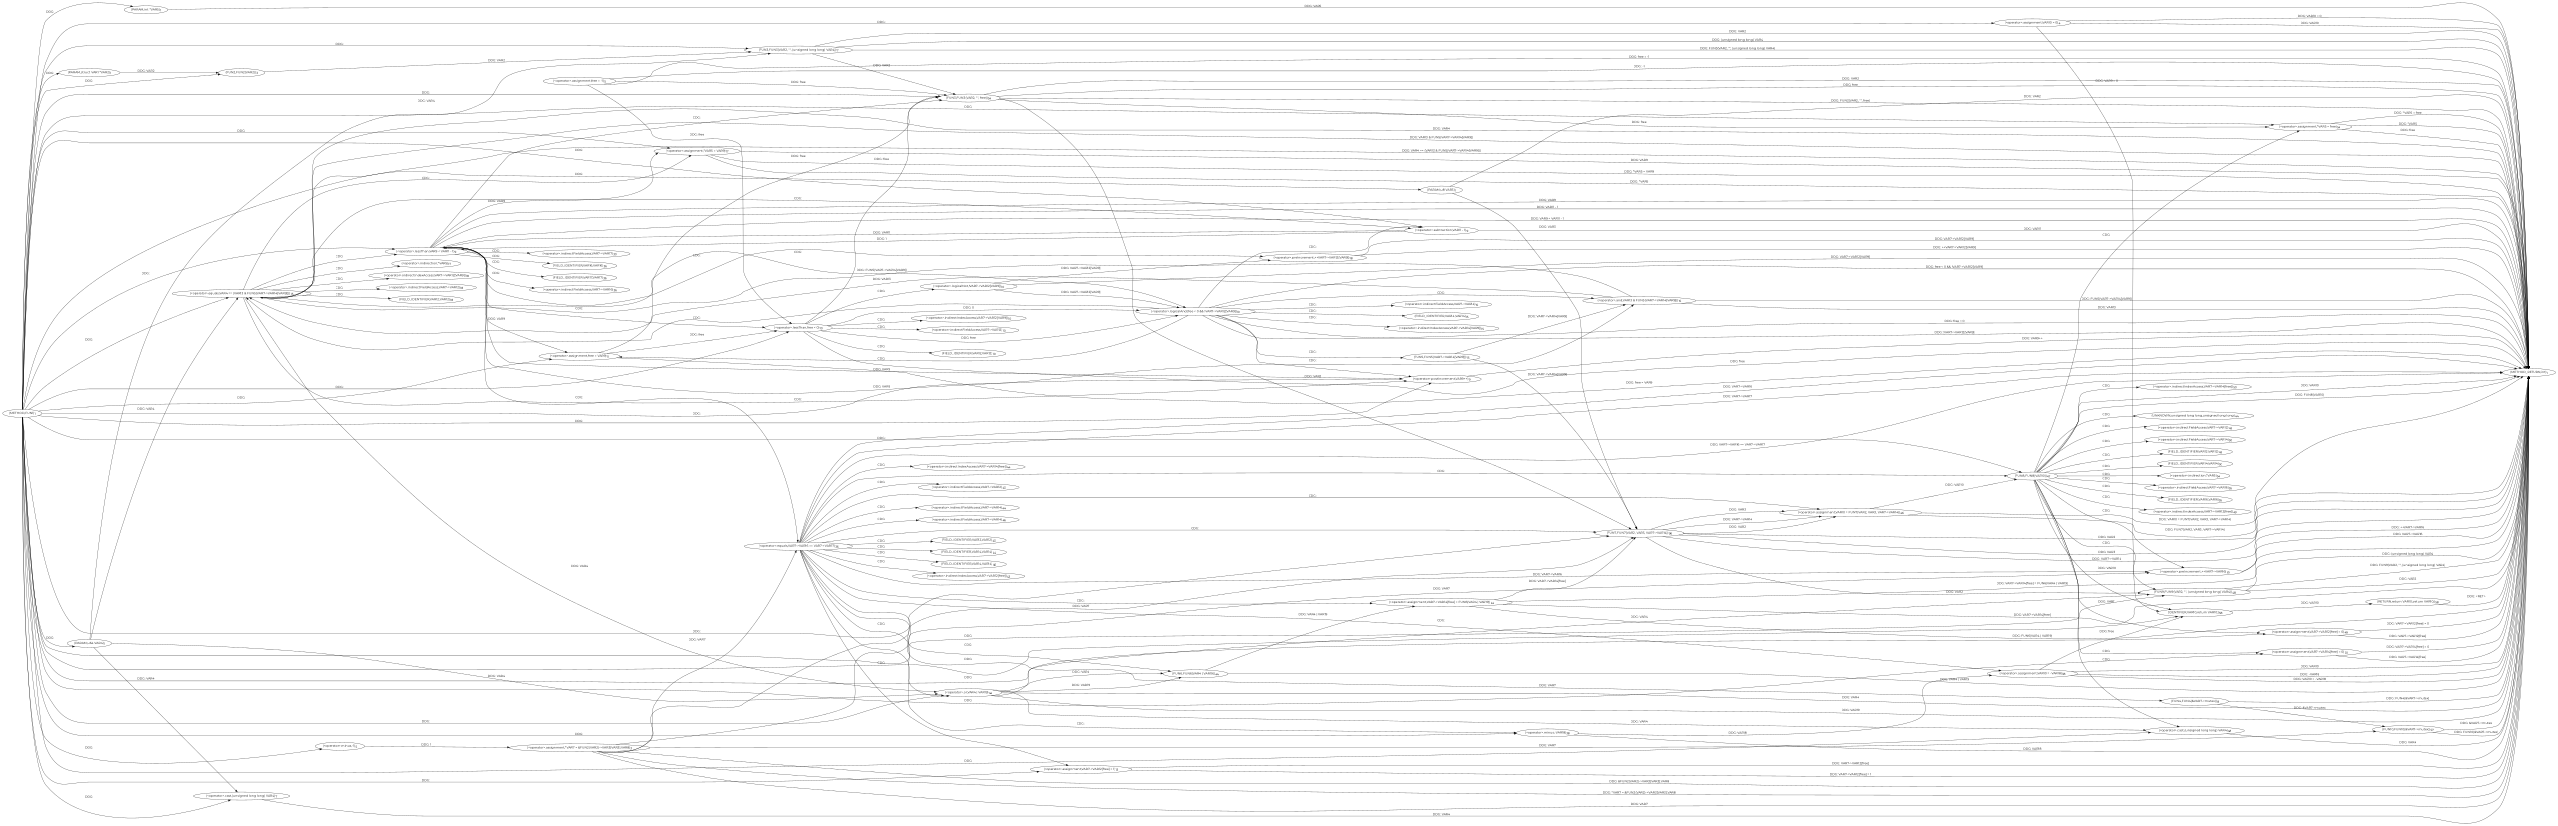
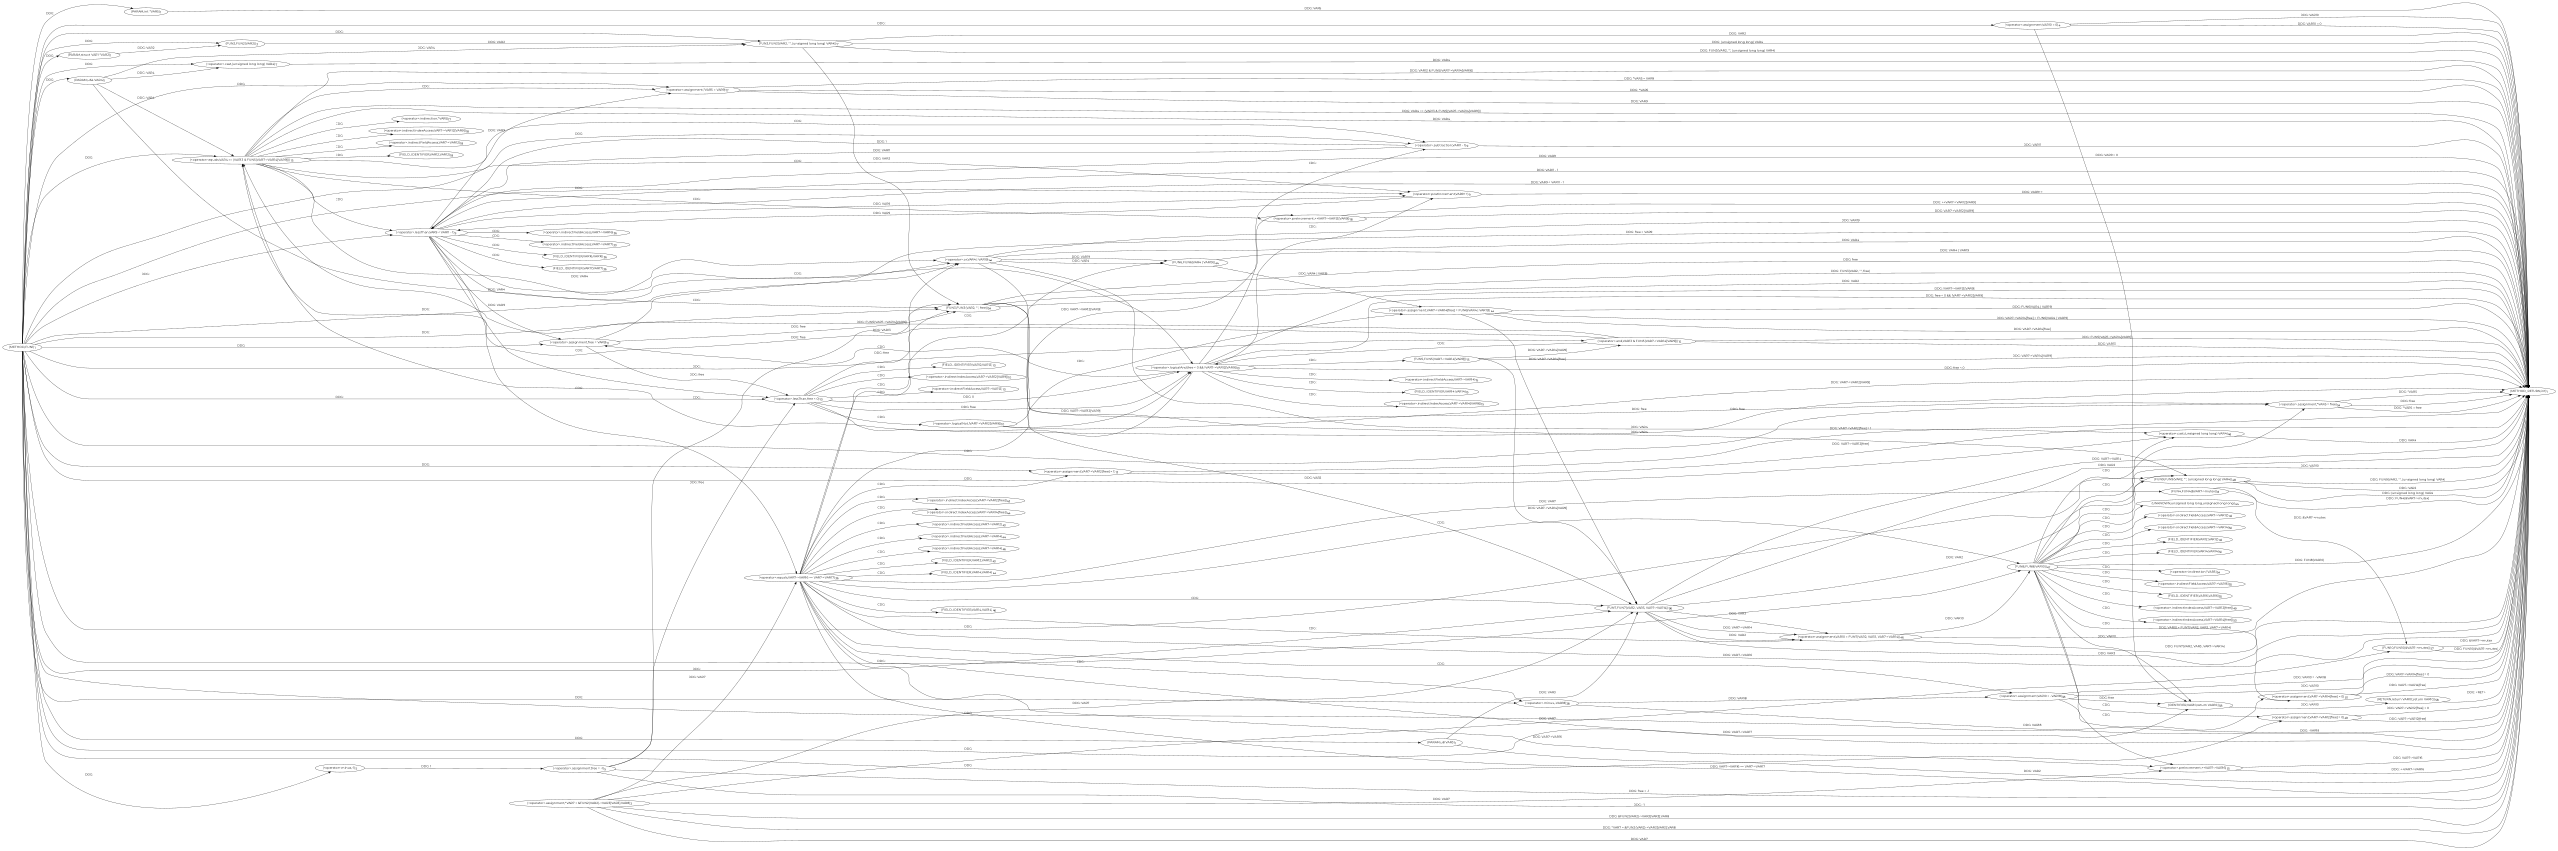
edge "(<operator>.logicalAnd,free < 0 && !VAR7->VAR12[VAR9])" -> "(<operator>.and,VAR13 & FUN5(VAR7->VAR14[VAR9]))": reversed
edge "(FUN5,FUN5(VAR7->VAR14[VAR9]))" -> "(METHOD_RETURN,int)": added, label "DDG: VAR7->VAR14[VAR9]"
edge "(FUN8,FUN8(VAR10))" -> "(<operator>.assignment,VAR7->VAR12[free] = 0)": label "DDG: VAR11" -> "CDG: "
edge "(<operator>.minus,-1)" -> "(<operator>.assignment,*VAR7 = &FUN2(VAR2)->VAR3[VAR3].VAR8)": now "(<operator>.minus,-1)" -> "(<operator>.assignment,free = -1)"
